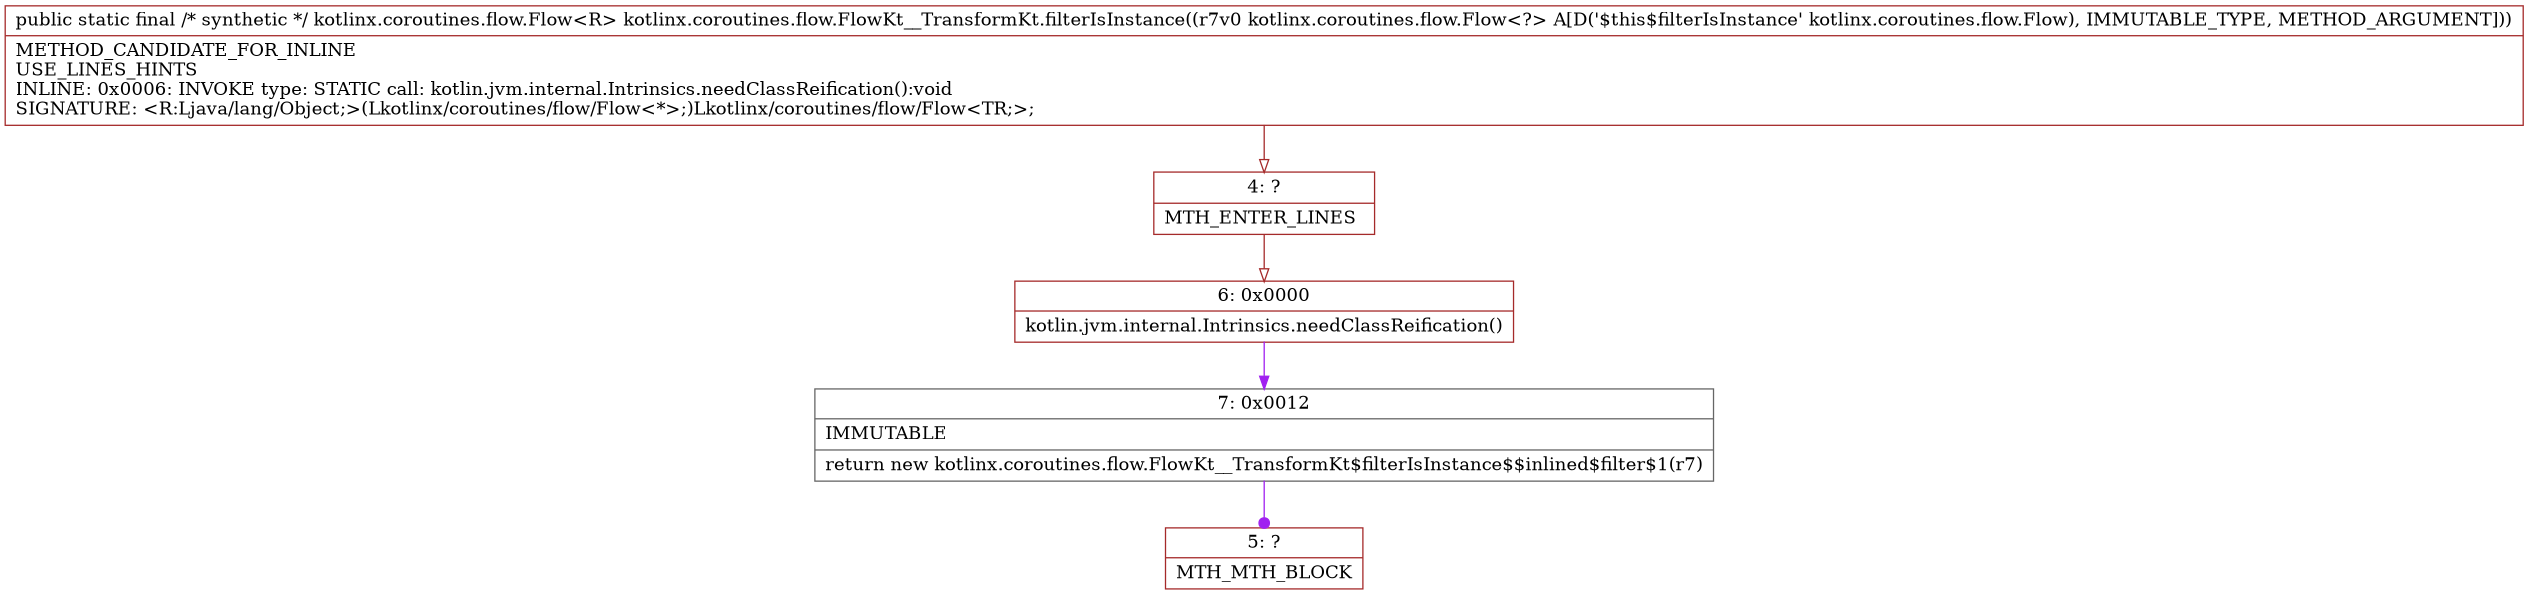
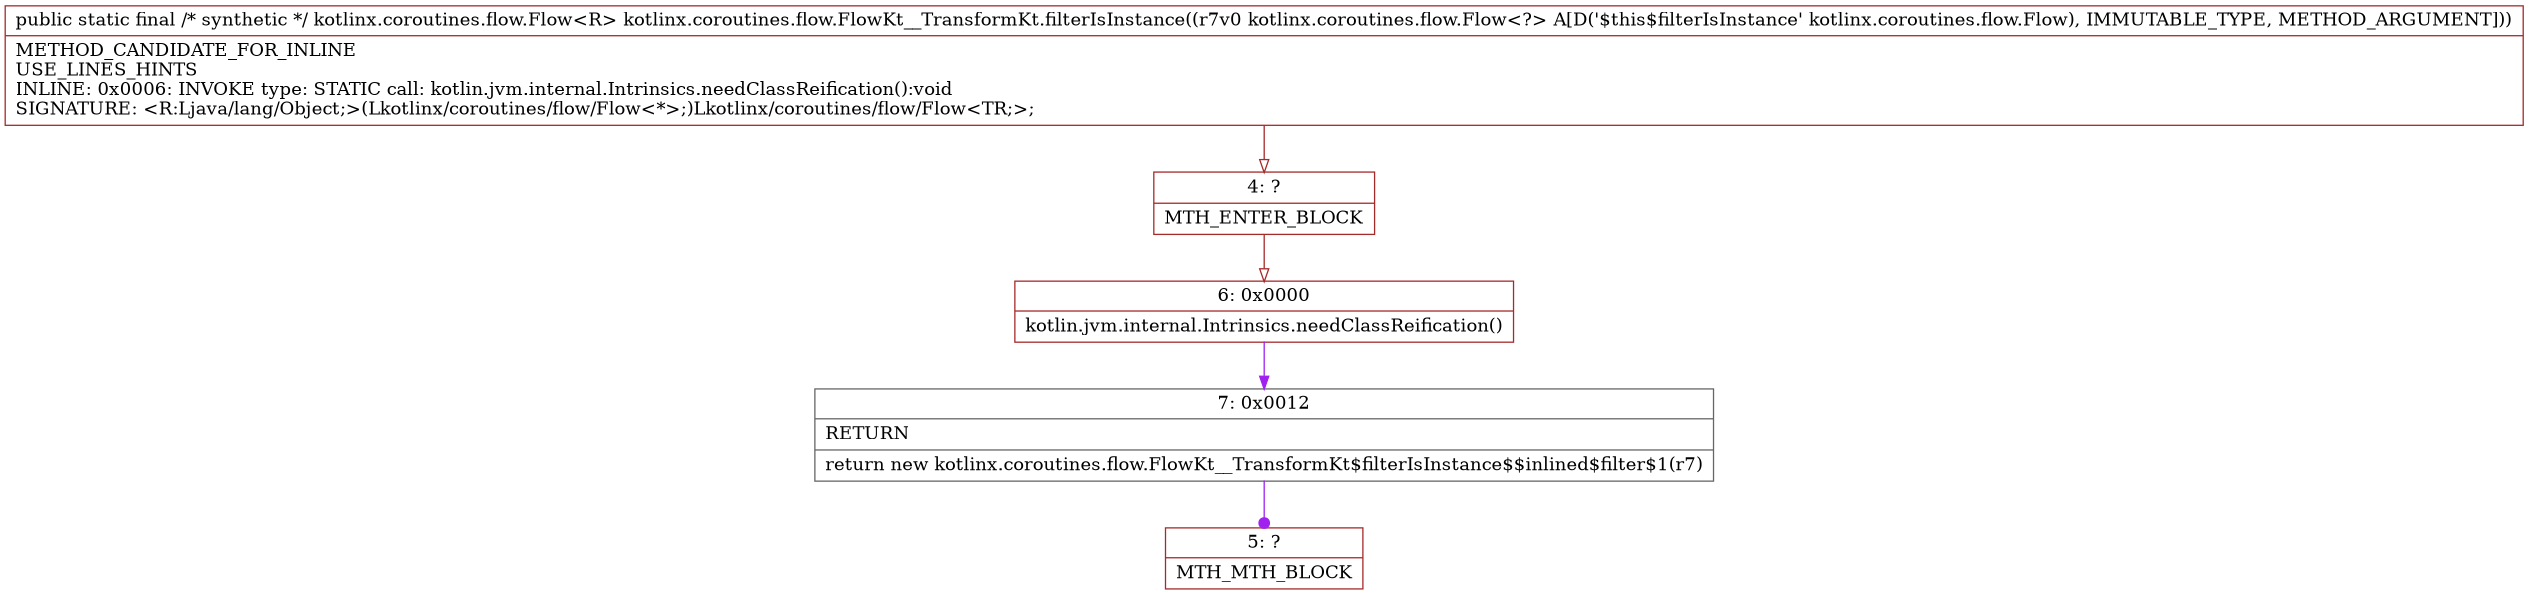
node "4: ?": text "MTH_ENTER_LINES" -> "MTH_ENTER_BLOCK"
node "7: 0x0012": text "IMMUTABLE" -> "RETURN"
